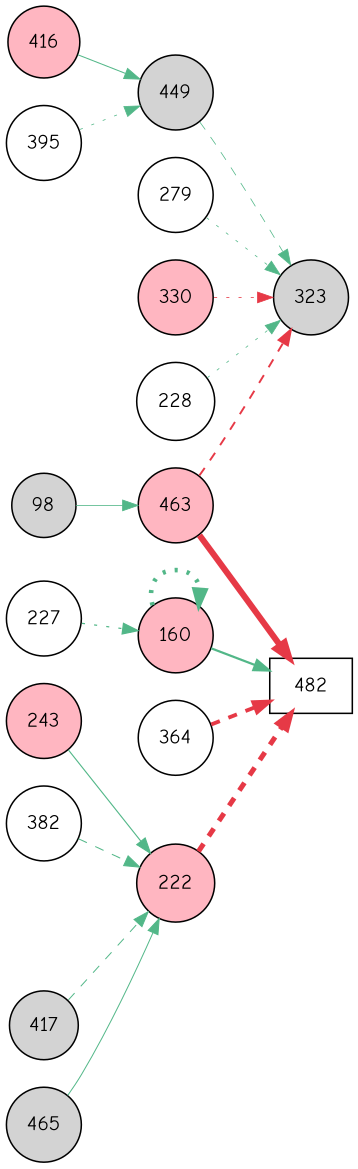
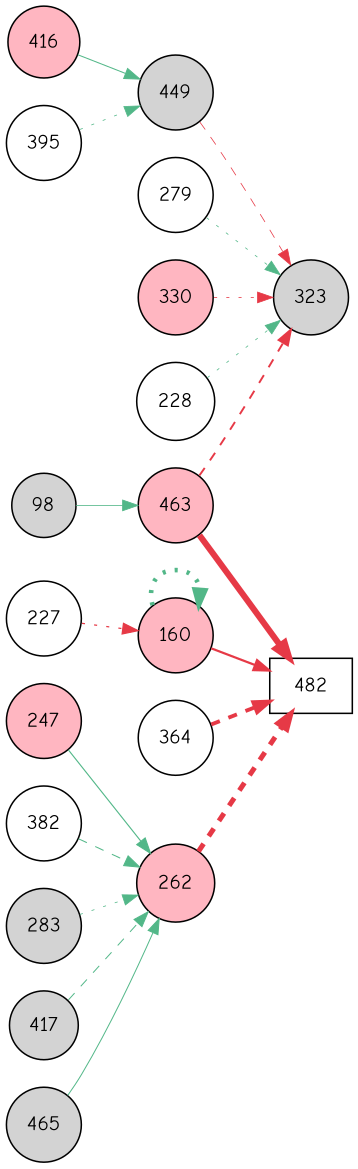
edge "449" -> "323": color #52b788 -> #e63946
edge "227" -> "160": color #52b788 -> #e63946
edge "160" -> "482": color #52b788 -> #e63946
node "243": label "243" -> "247"
node "222": label "222" -> "262"
node "283": added
